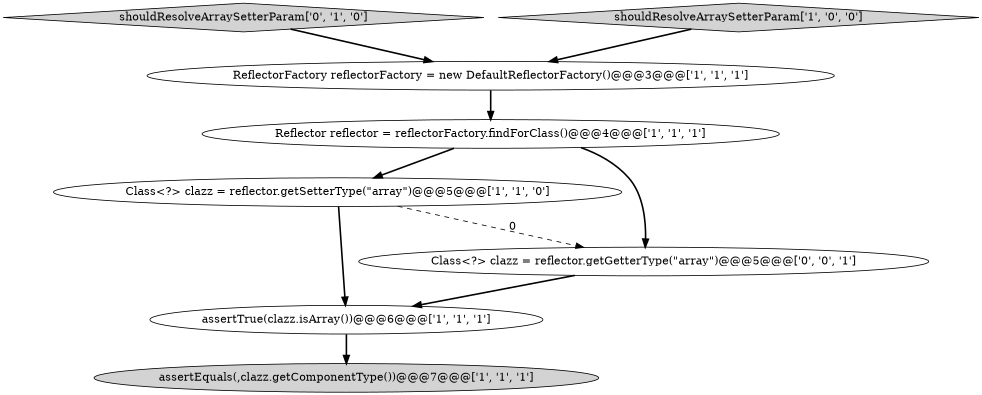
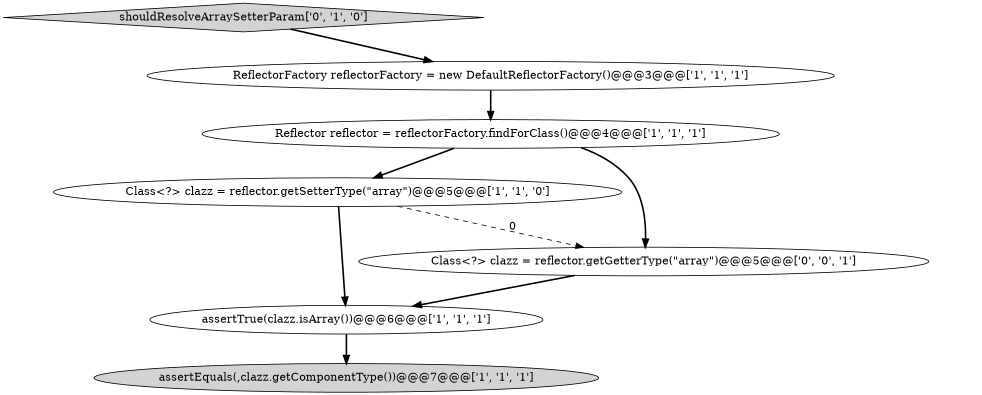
node "shouldResolveArraySetterParam['1', '0', '0']": removed
